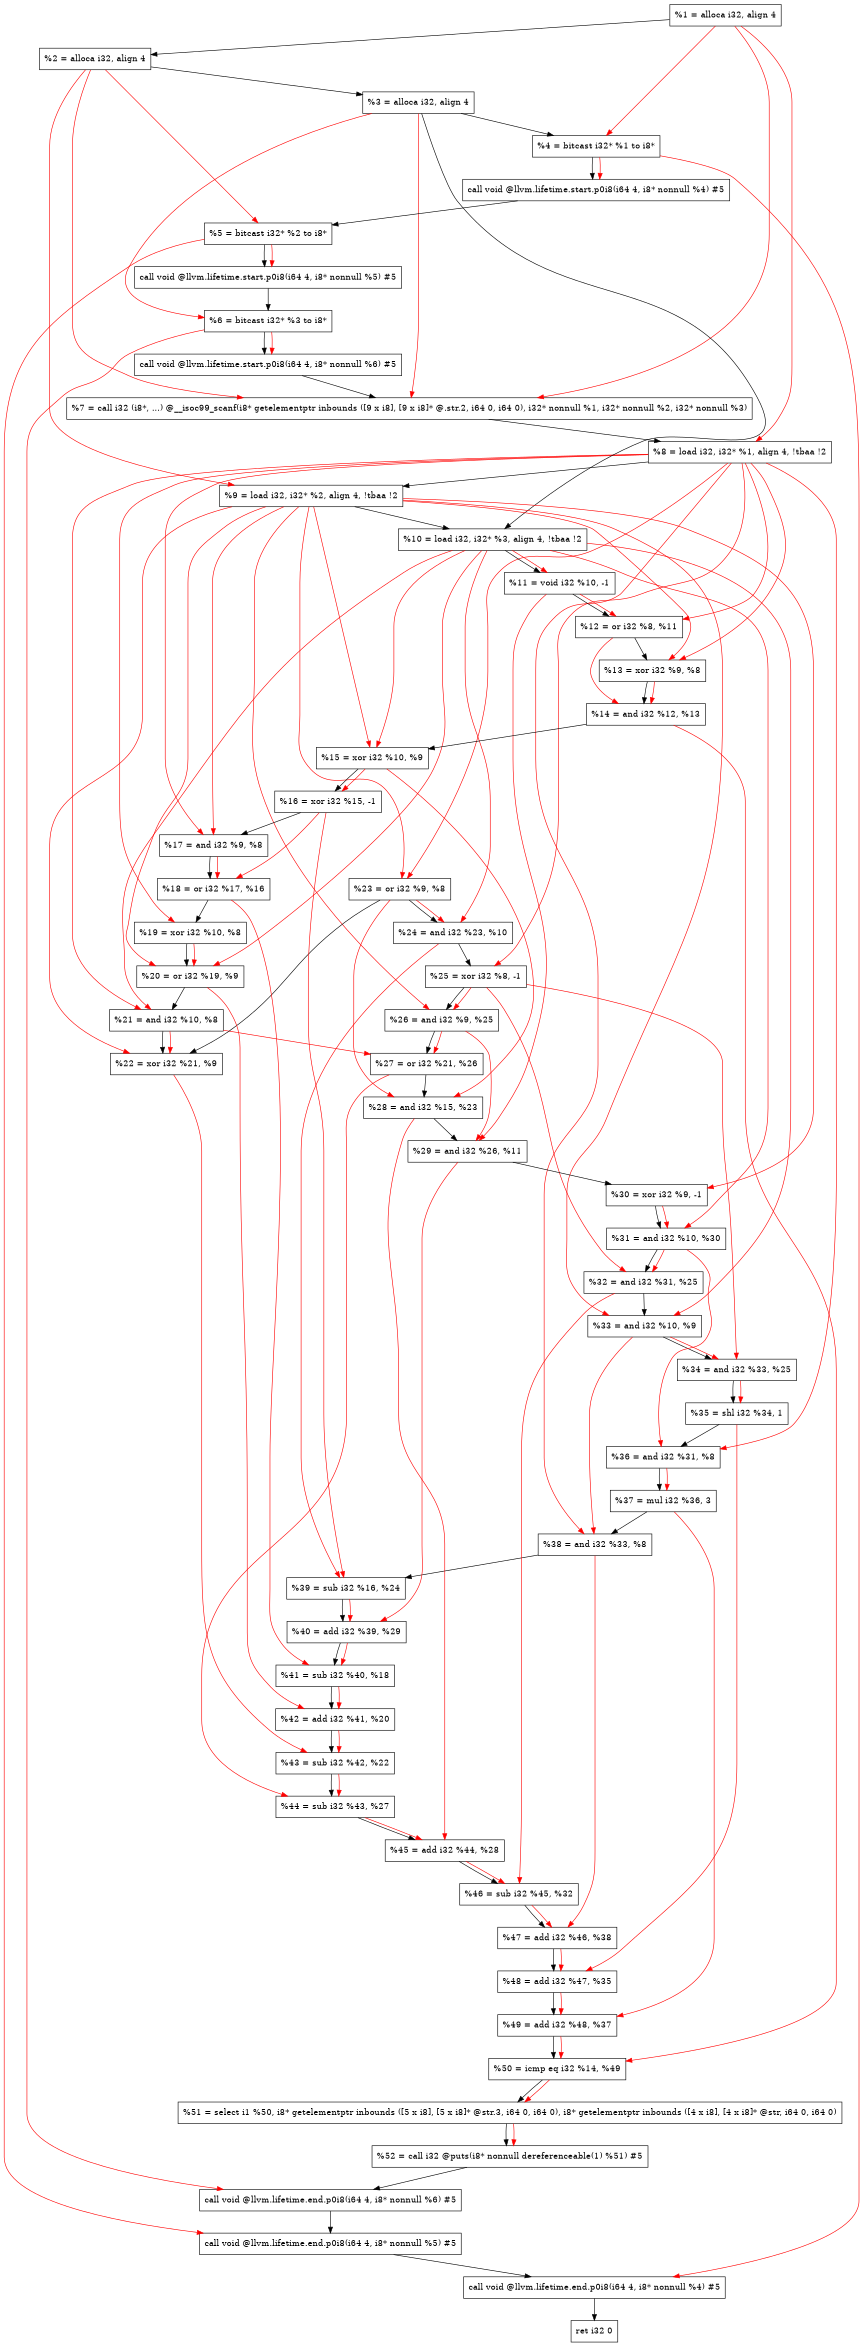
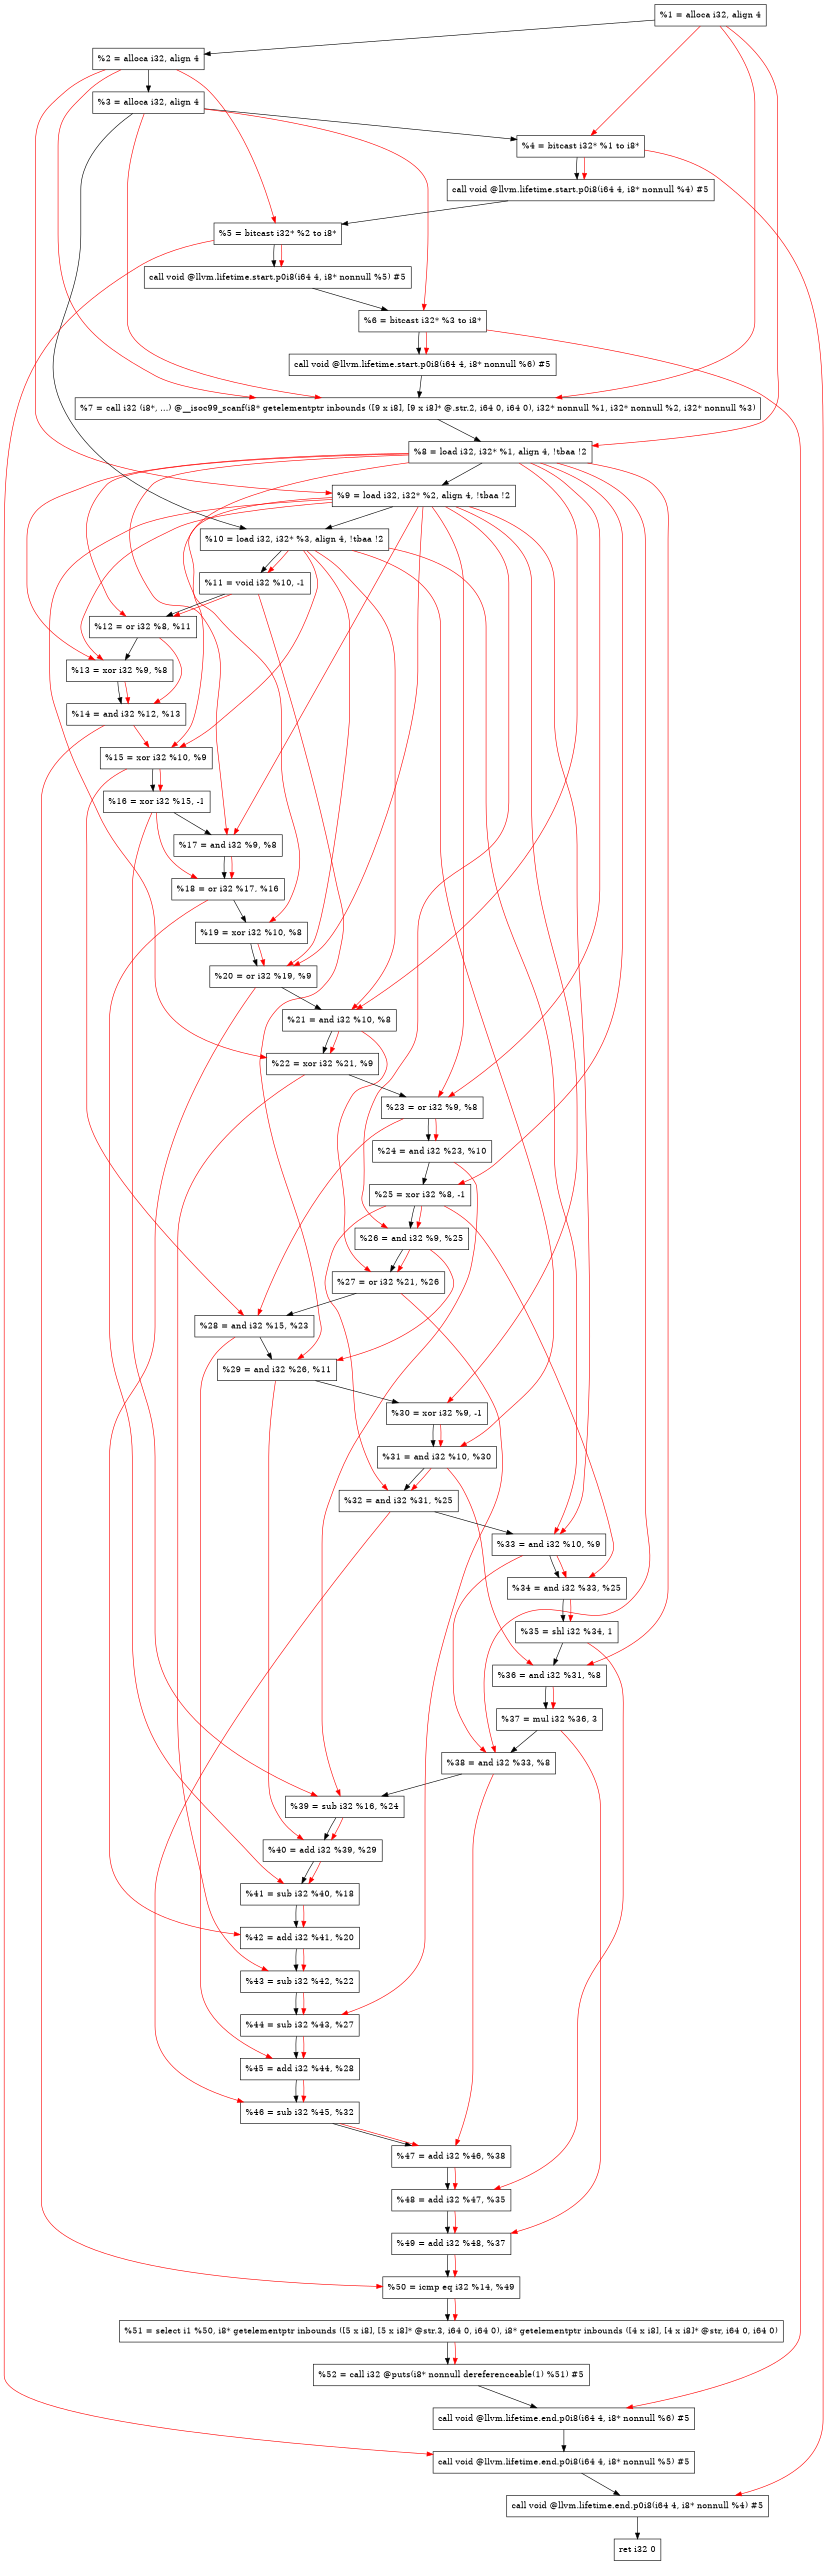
edge "%10 = load i32, i32* %3, align 4, !tbaa !2" -> "%24 = and i32 %23, %10": removed
edge "%14 = and i32 %12, %13" -> "%15 = xor i32 %10, %9": color black -> red
edge "%23 = or i32 %9, %8" -> "%22 = xor i32 %21, %9": reversed
